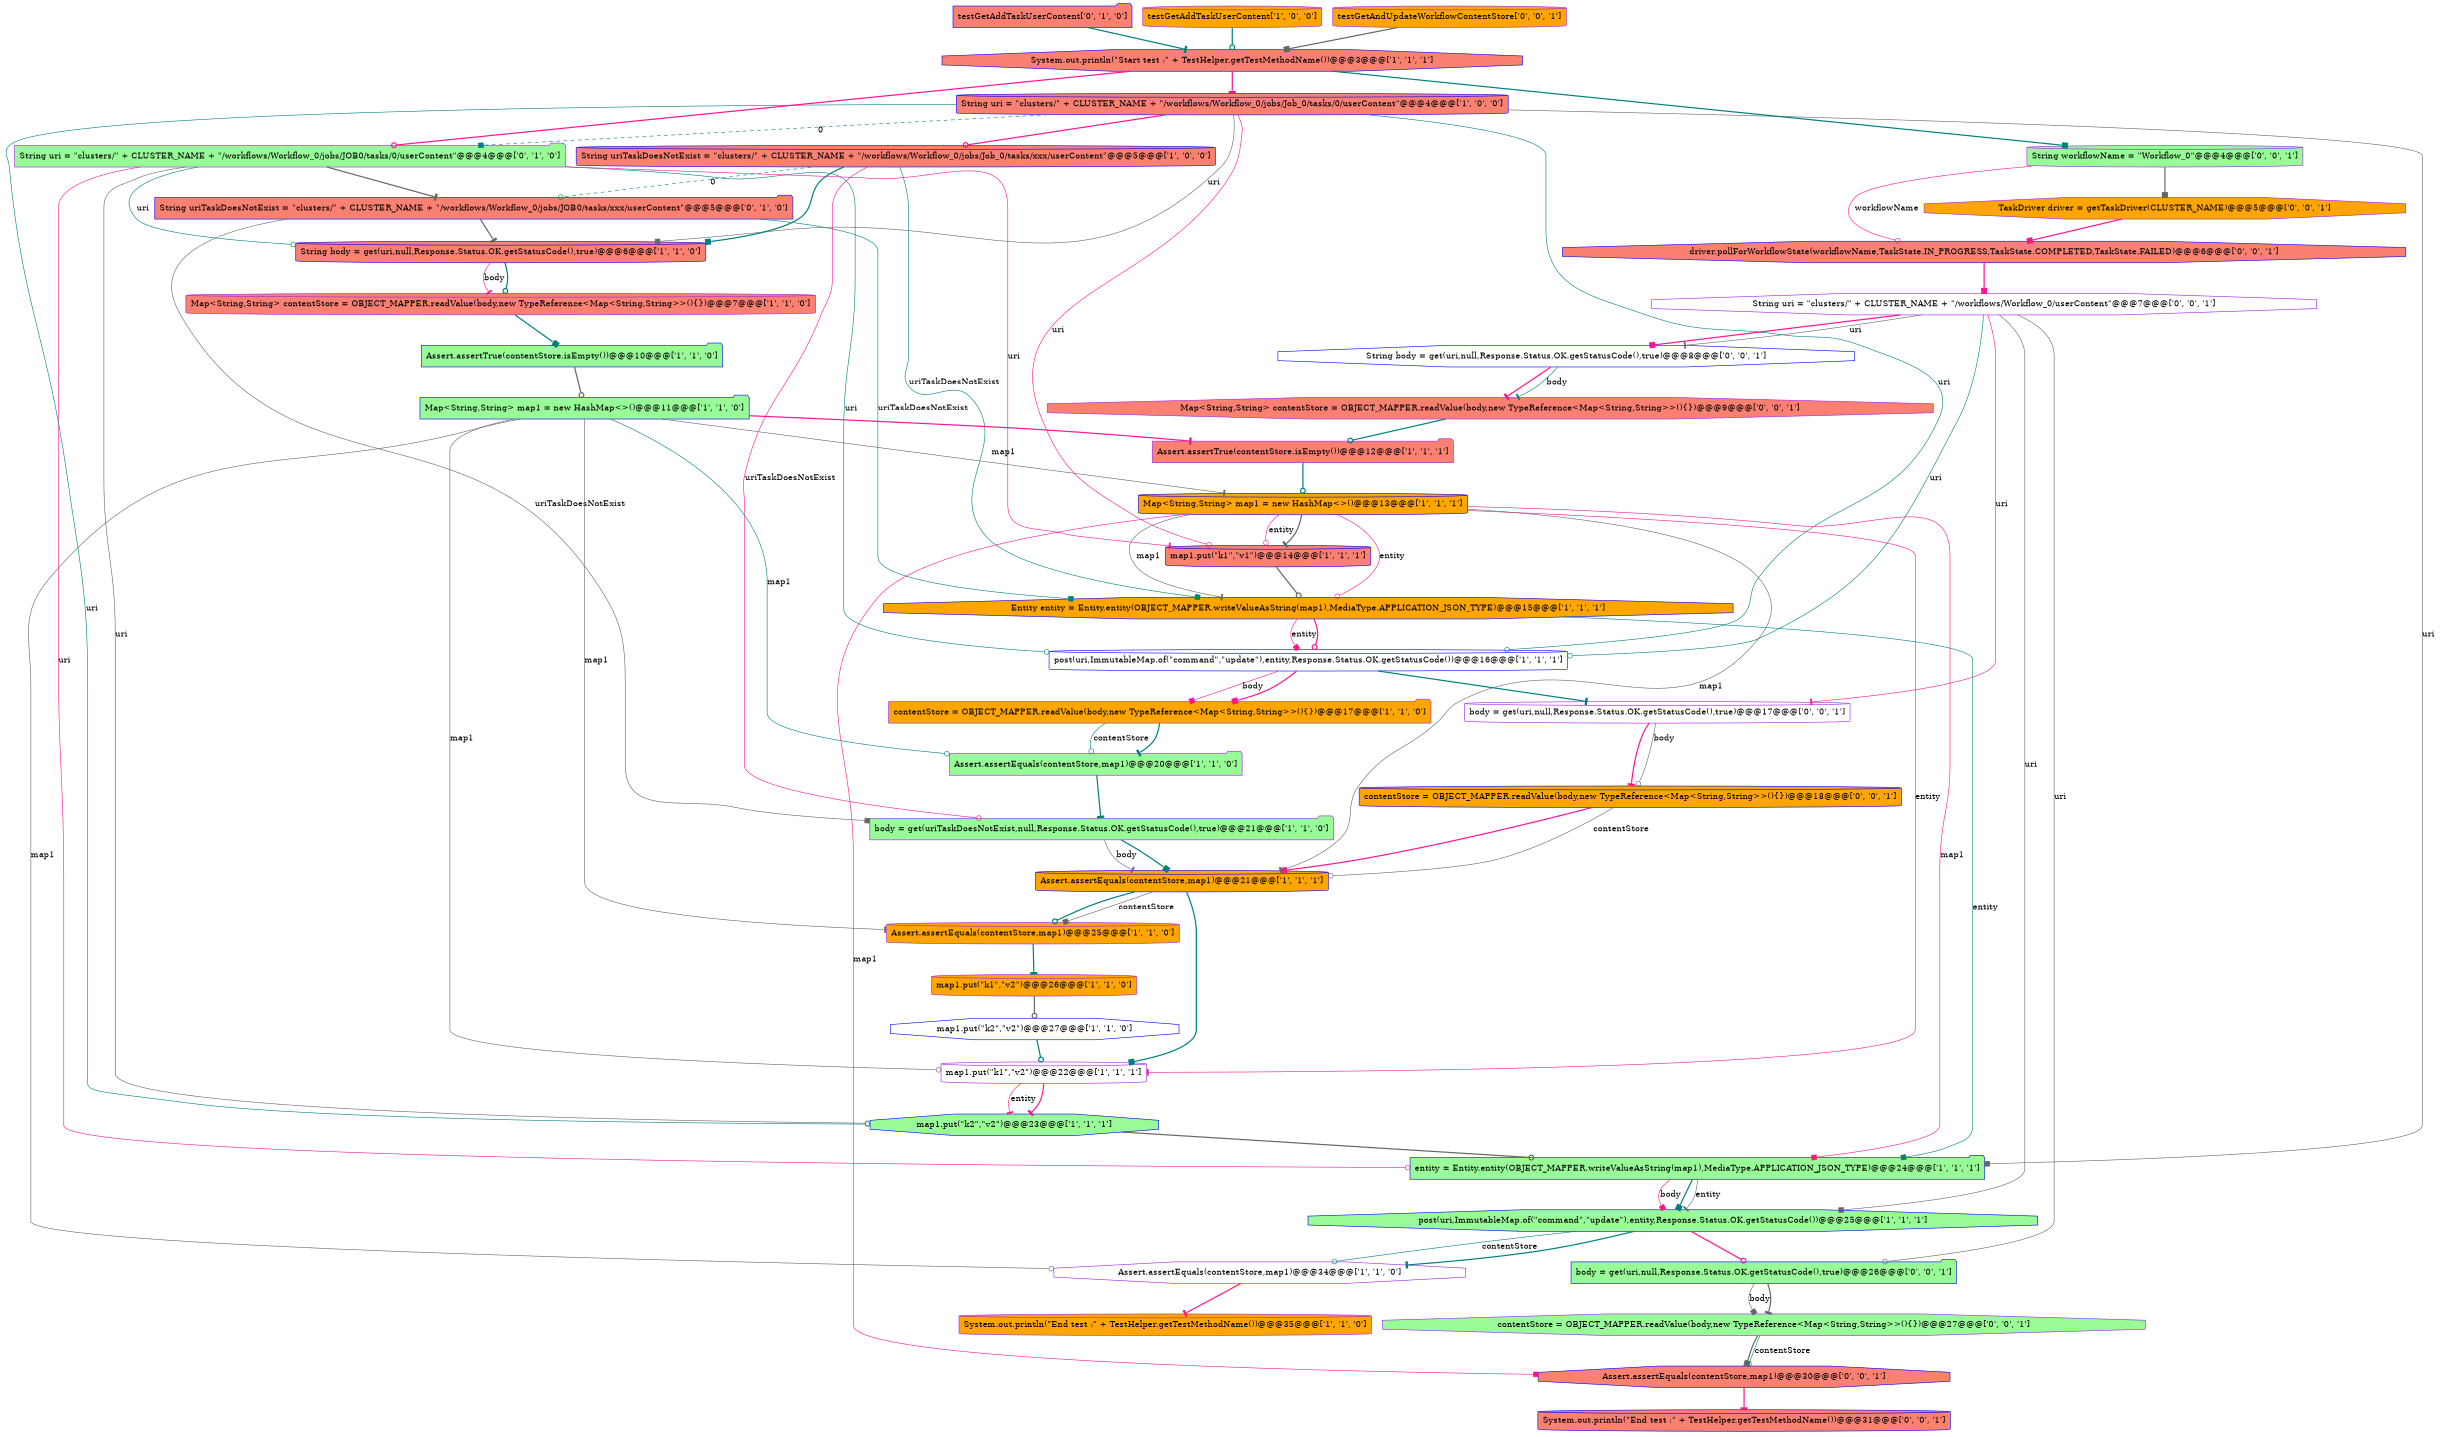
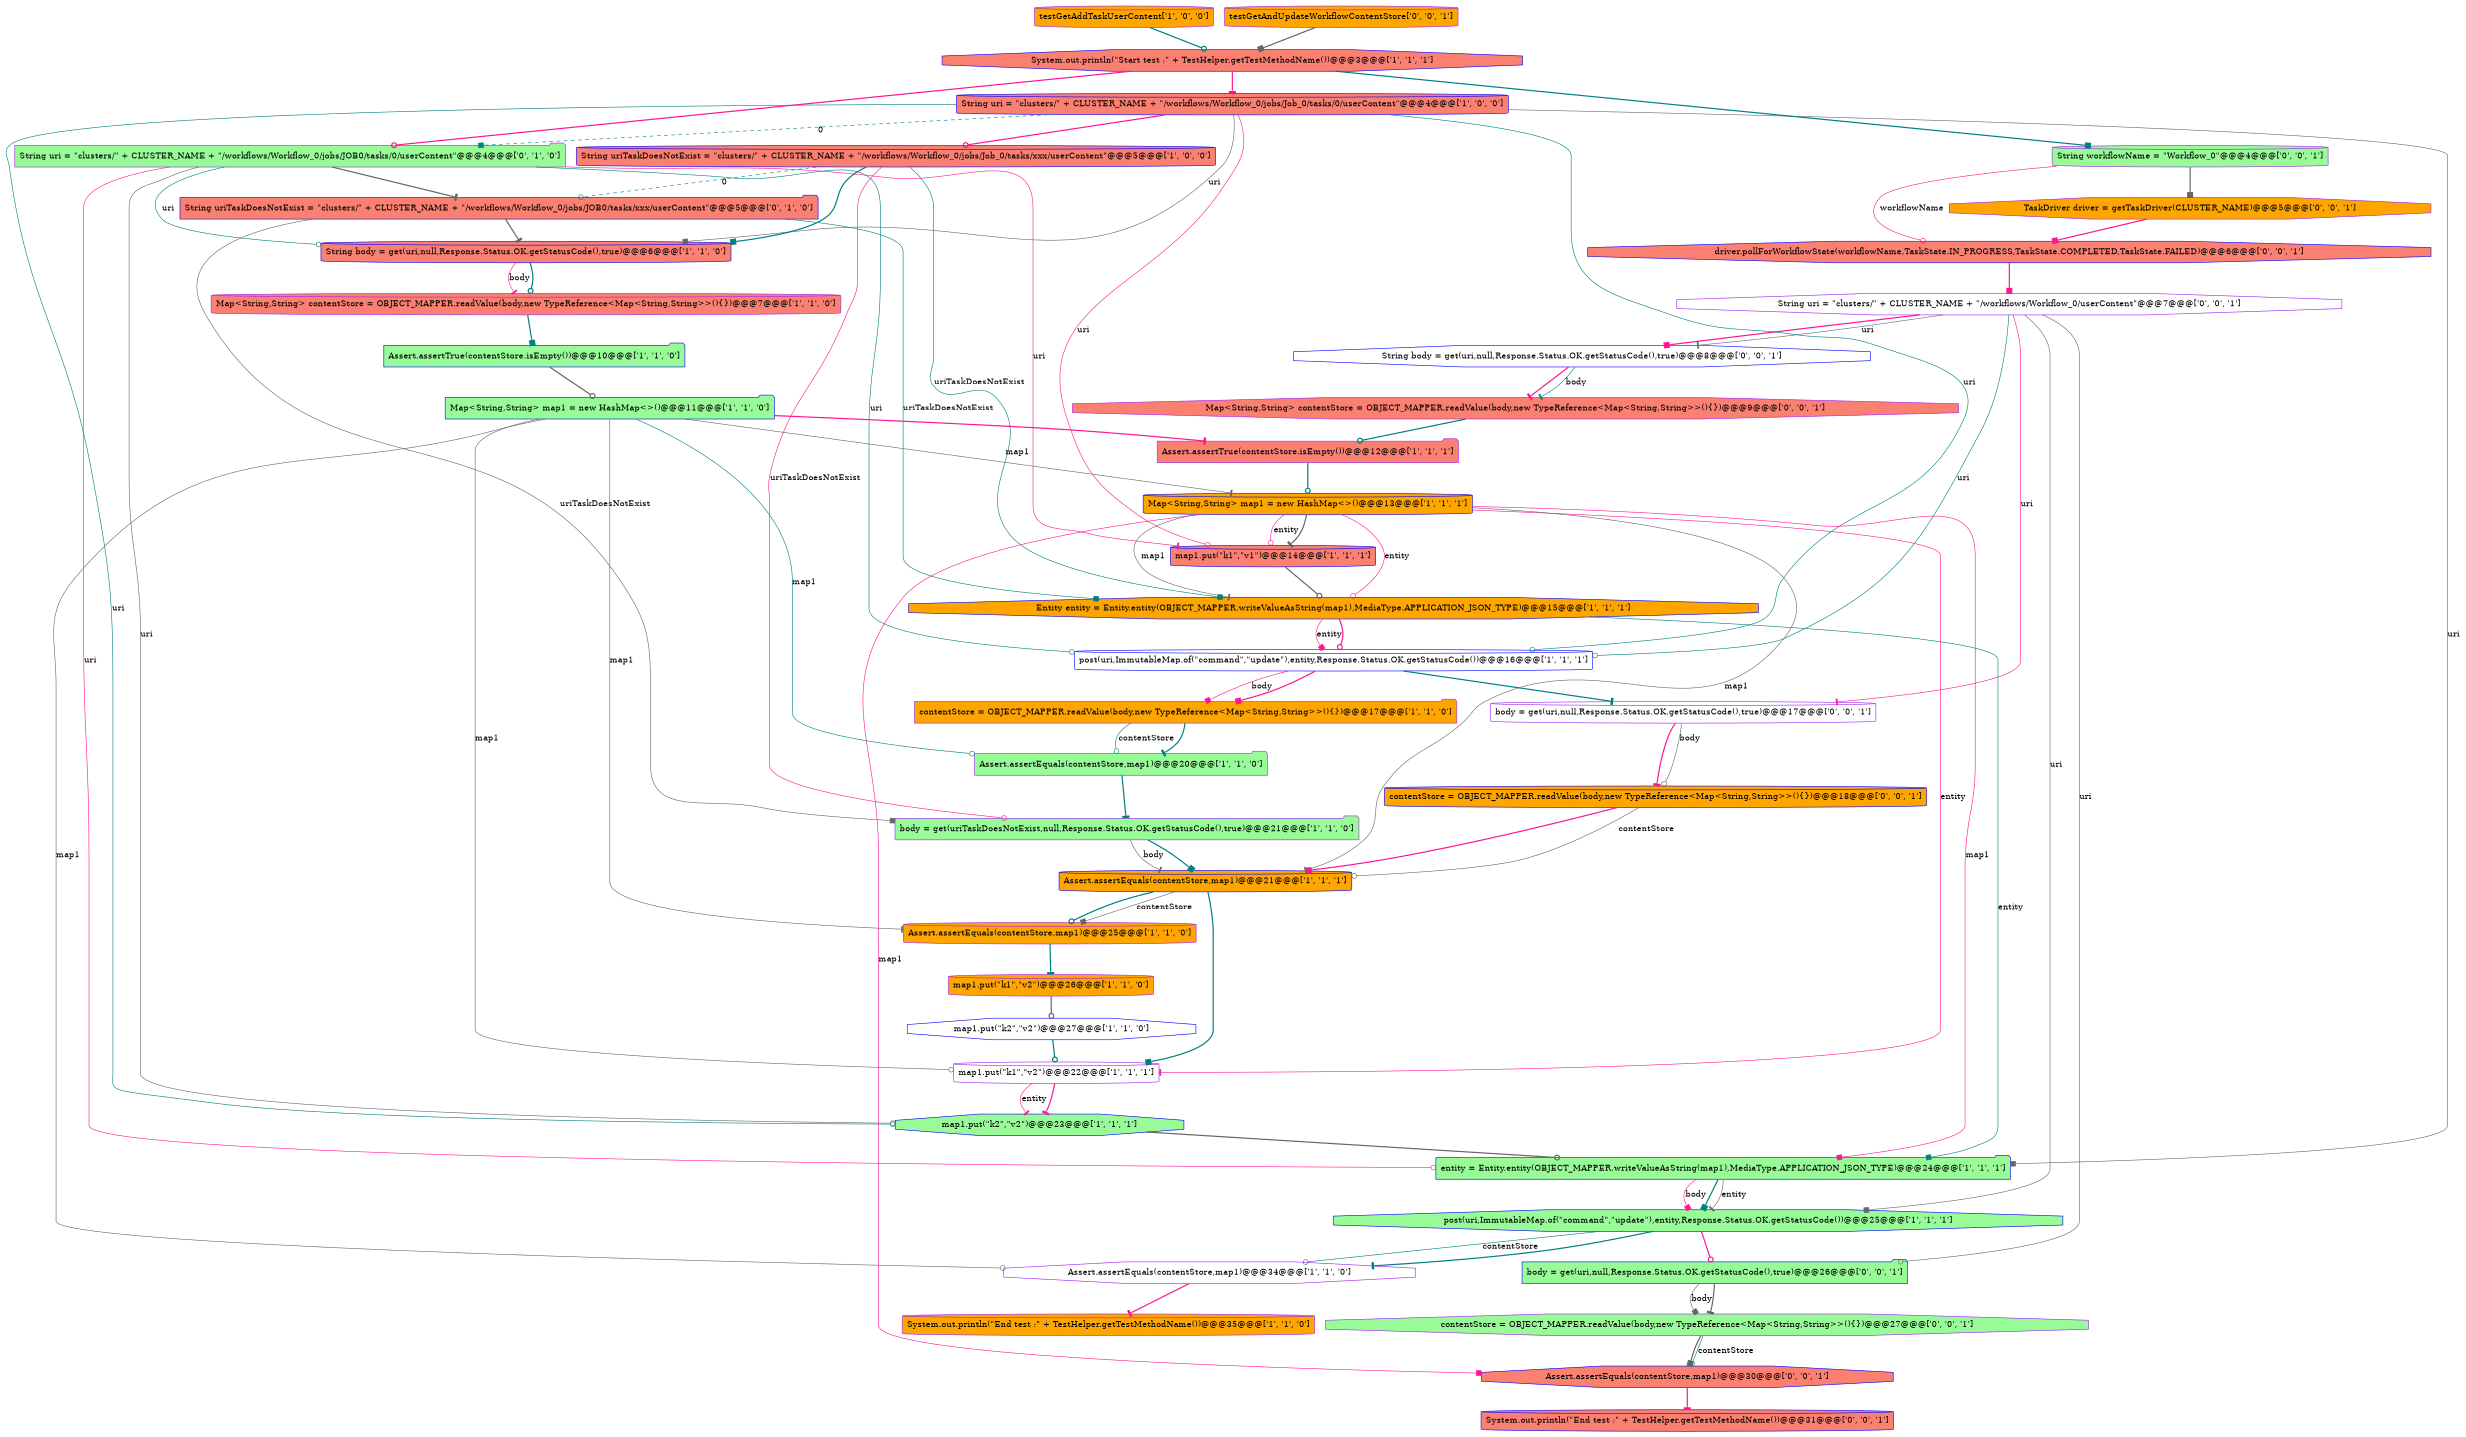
node "testGetAddTaskUserContent['0', '1', '0']": removed
